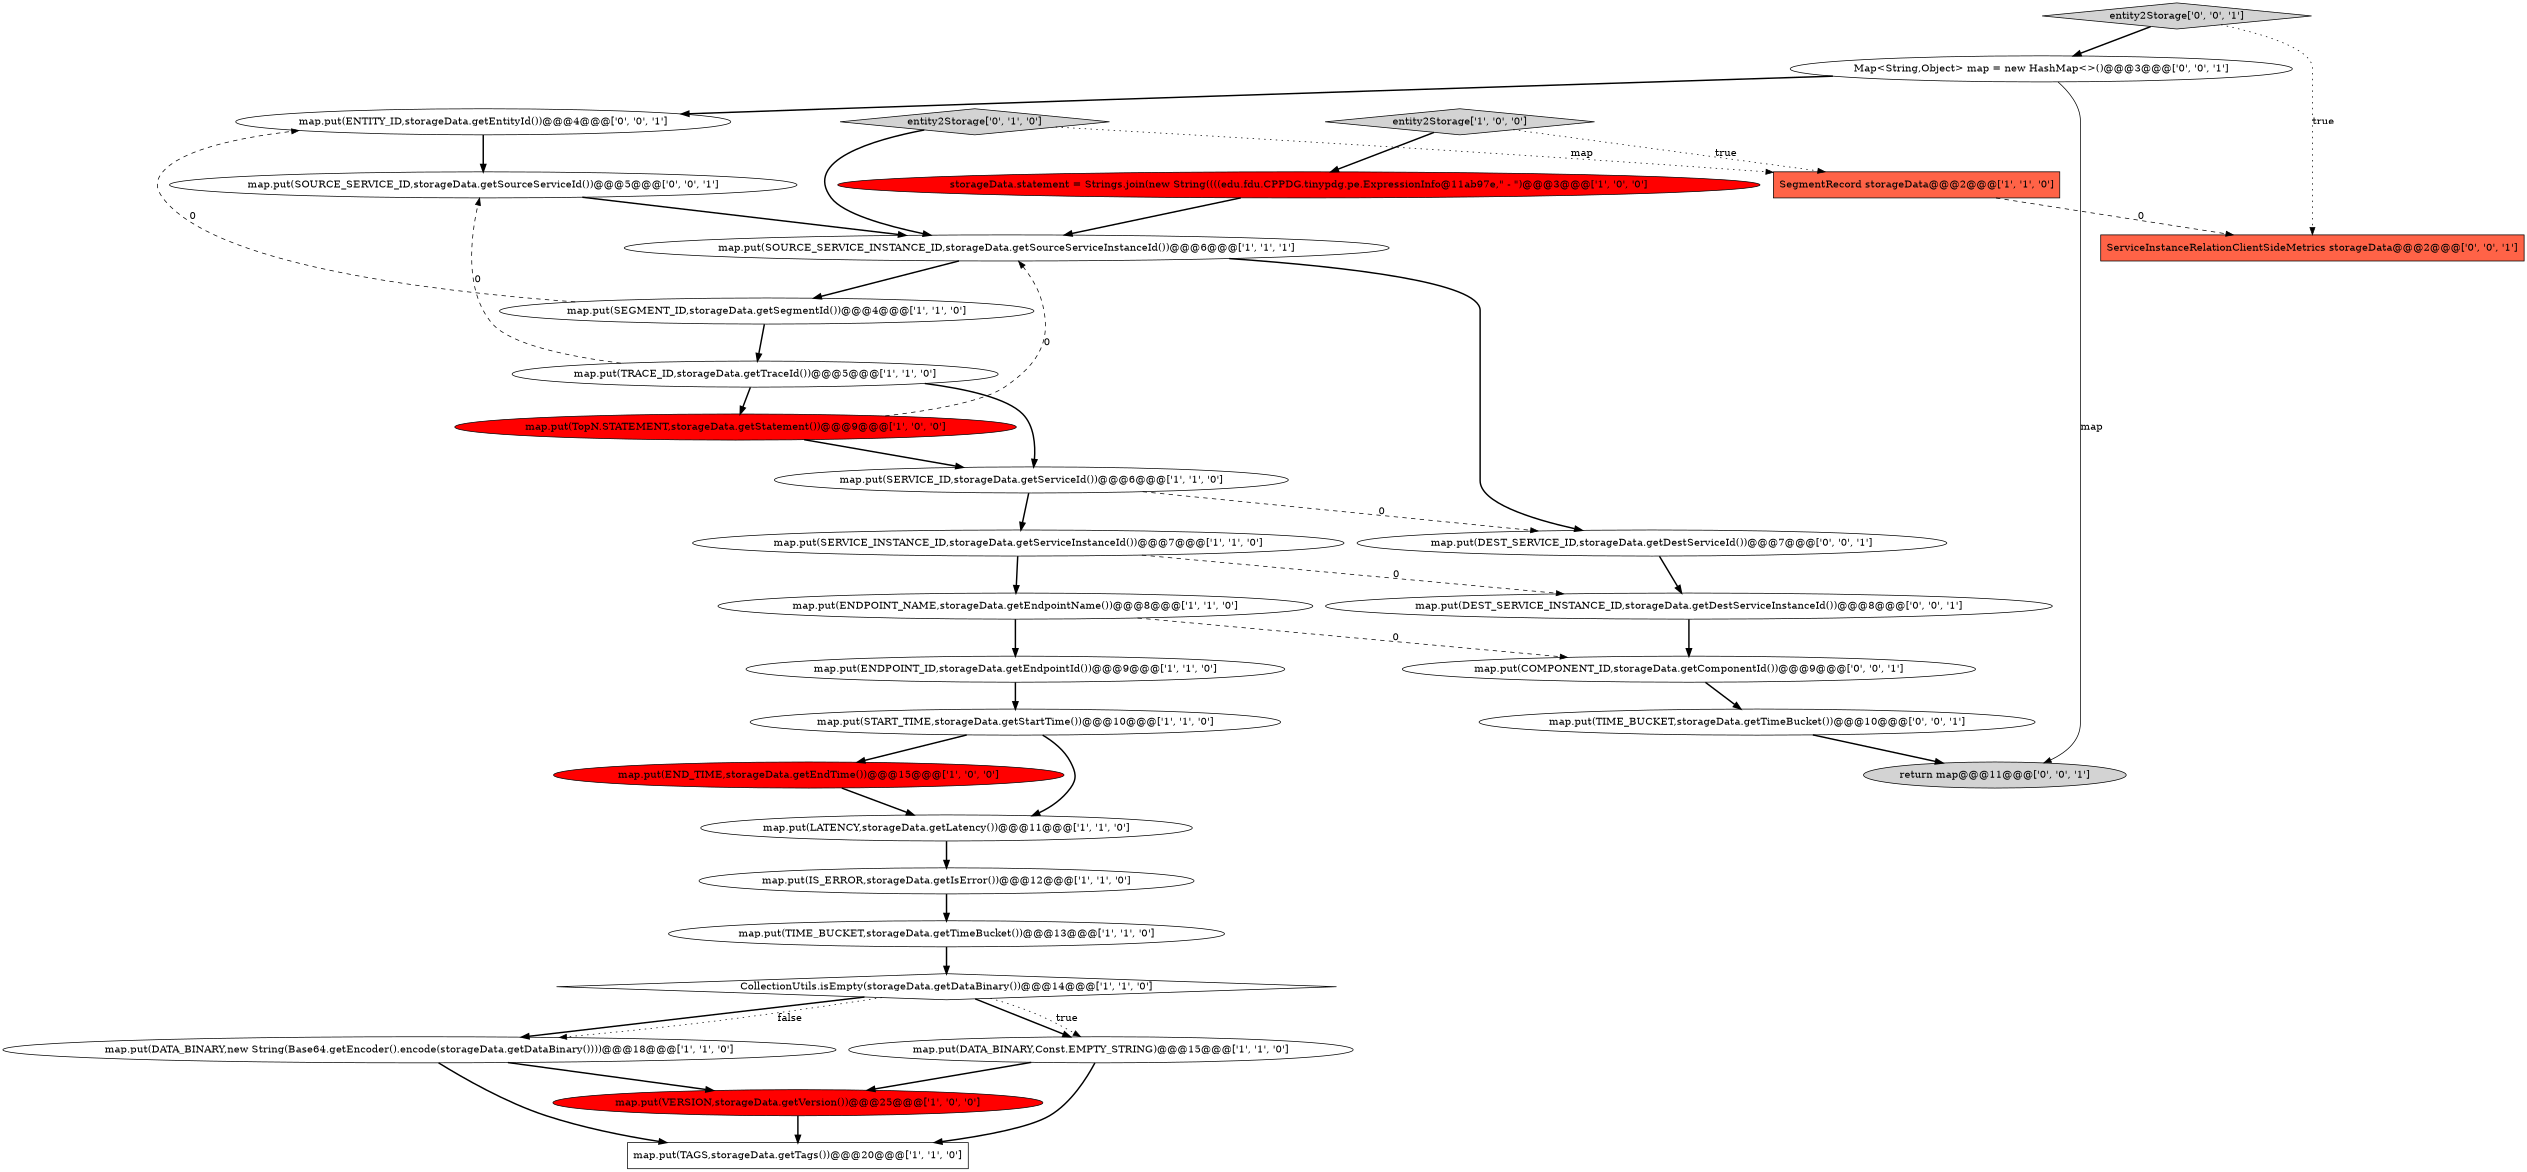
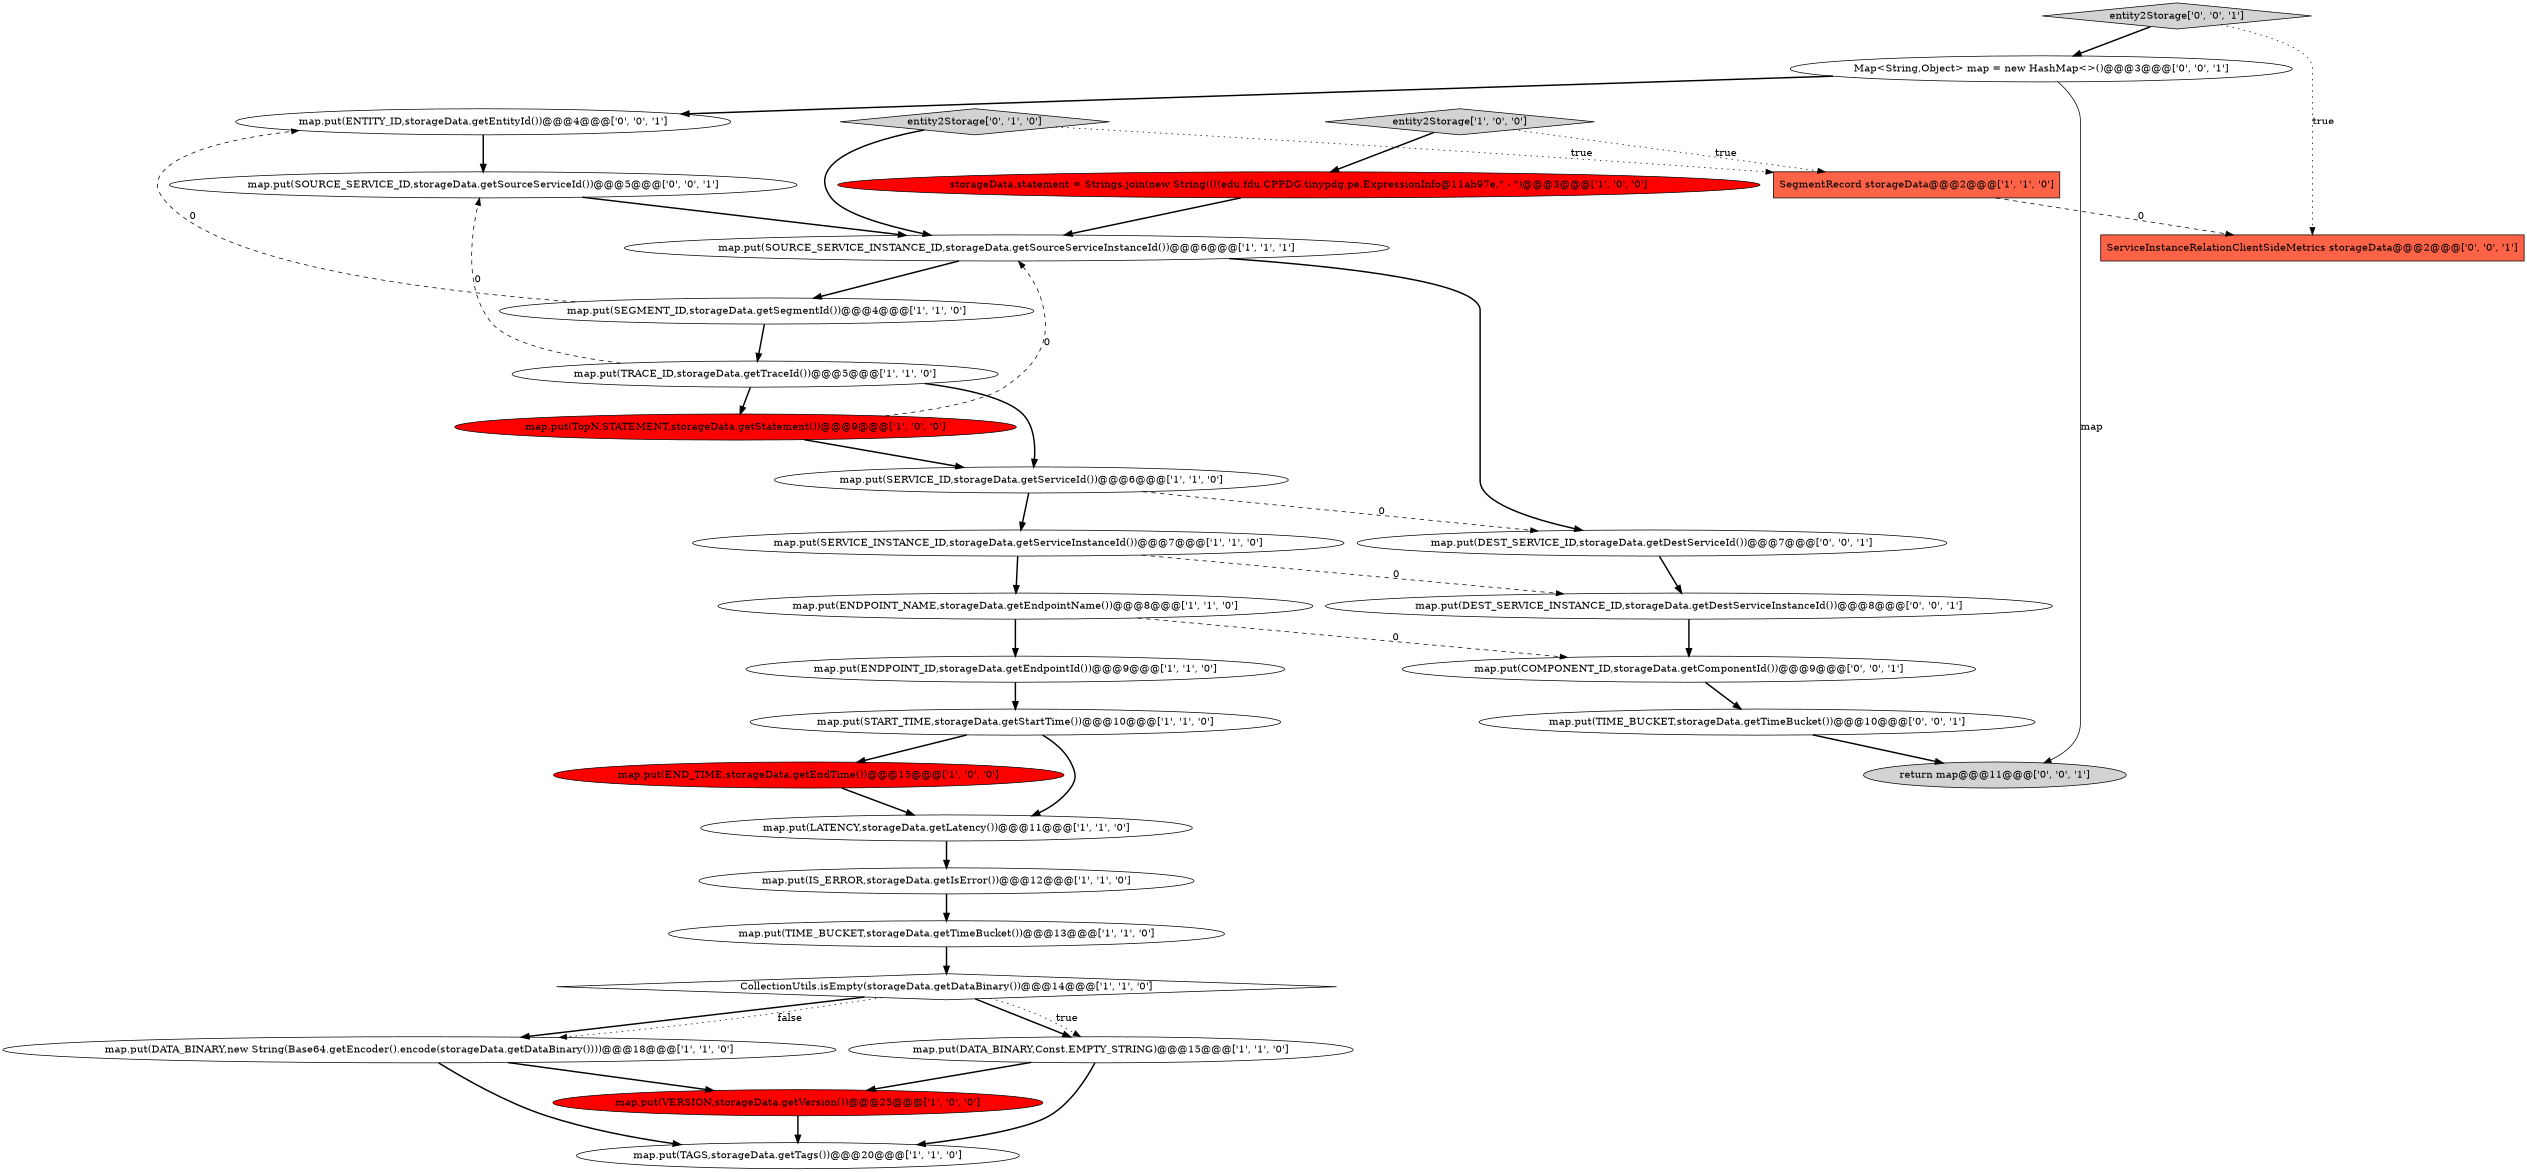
edge "entity2Storage['0', '1', '0']" -> "SegmentRecord storageData@@@2@@@['1', '1', '0']": label "map" -> "true"
node "map.put(TAGS,storageData.getTags())@@@20@@@['1', '1', '0']": shape box -> ellipse
